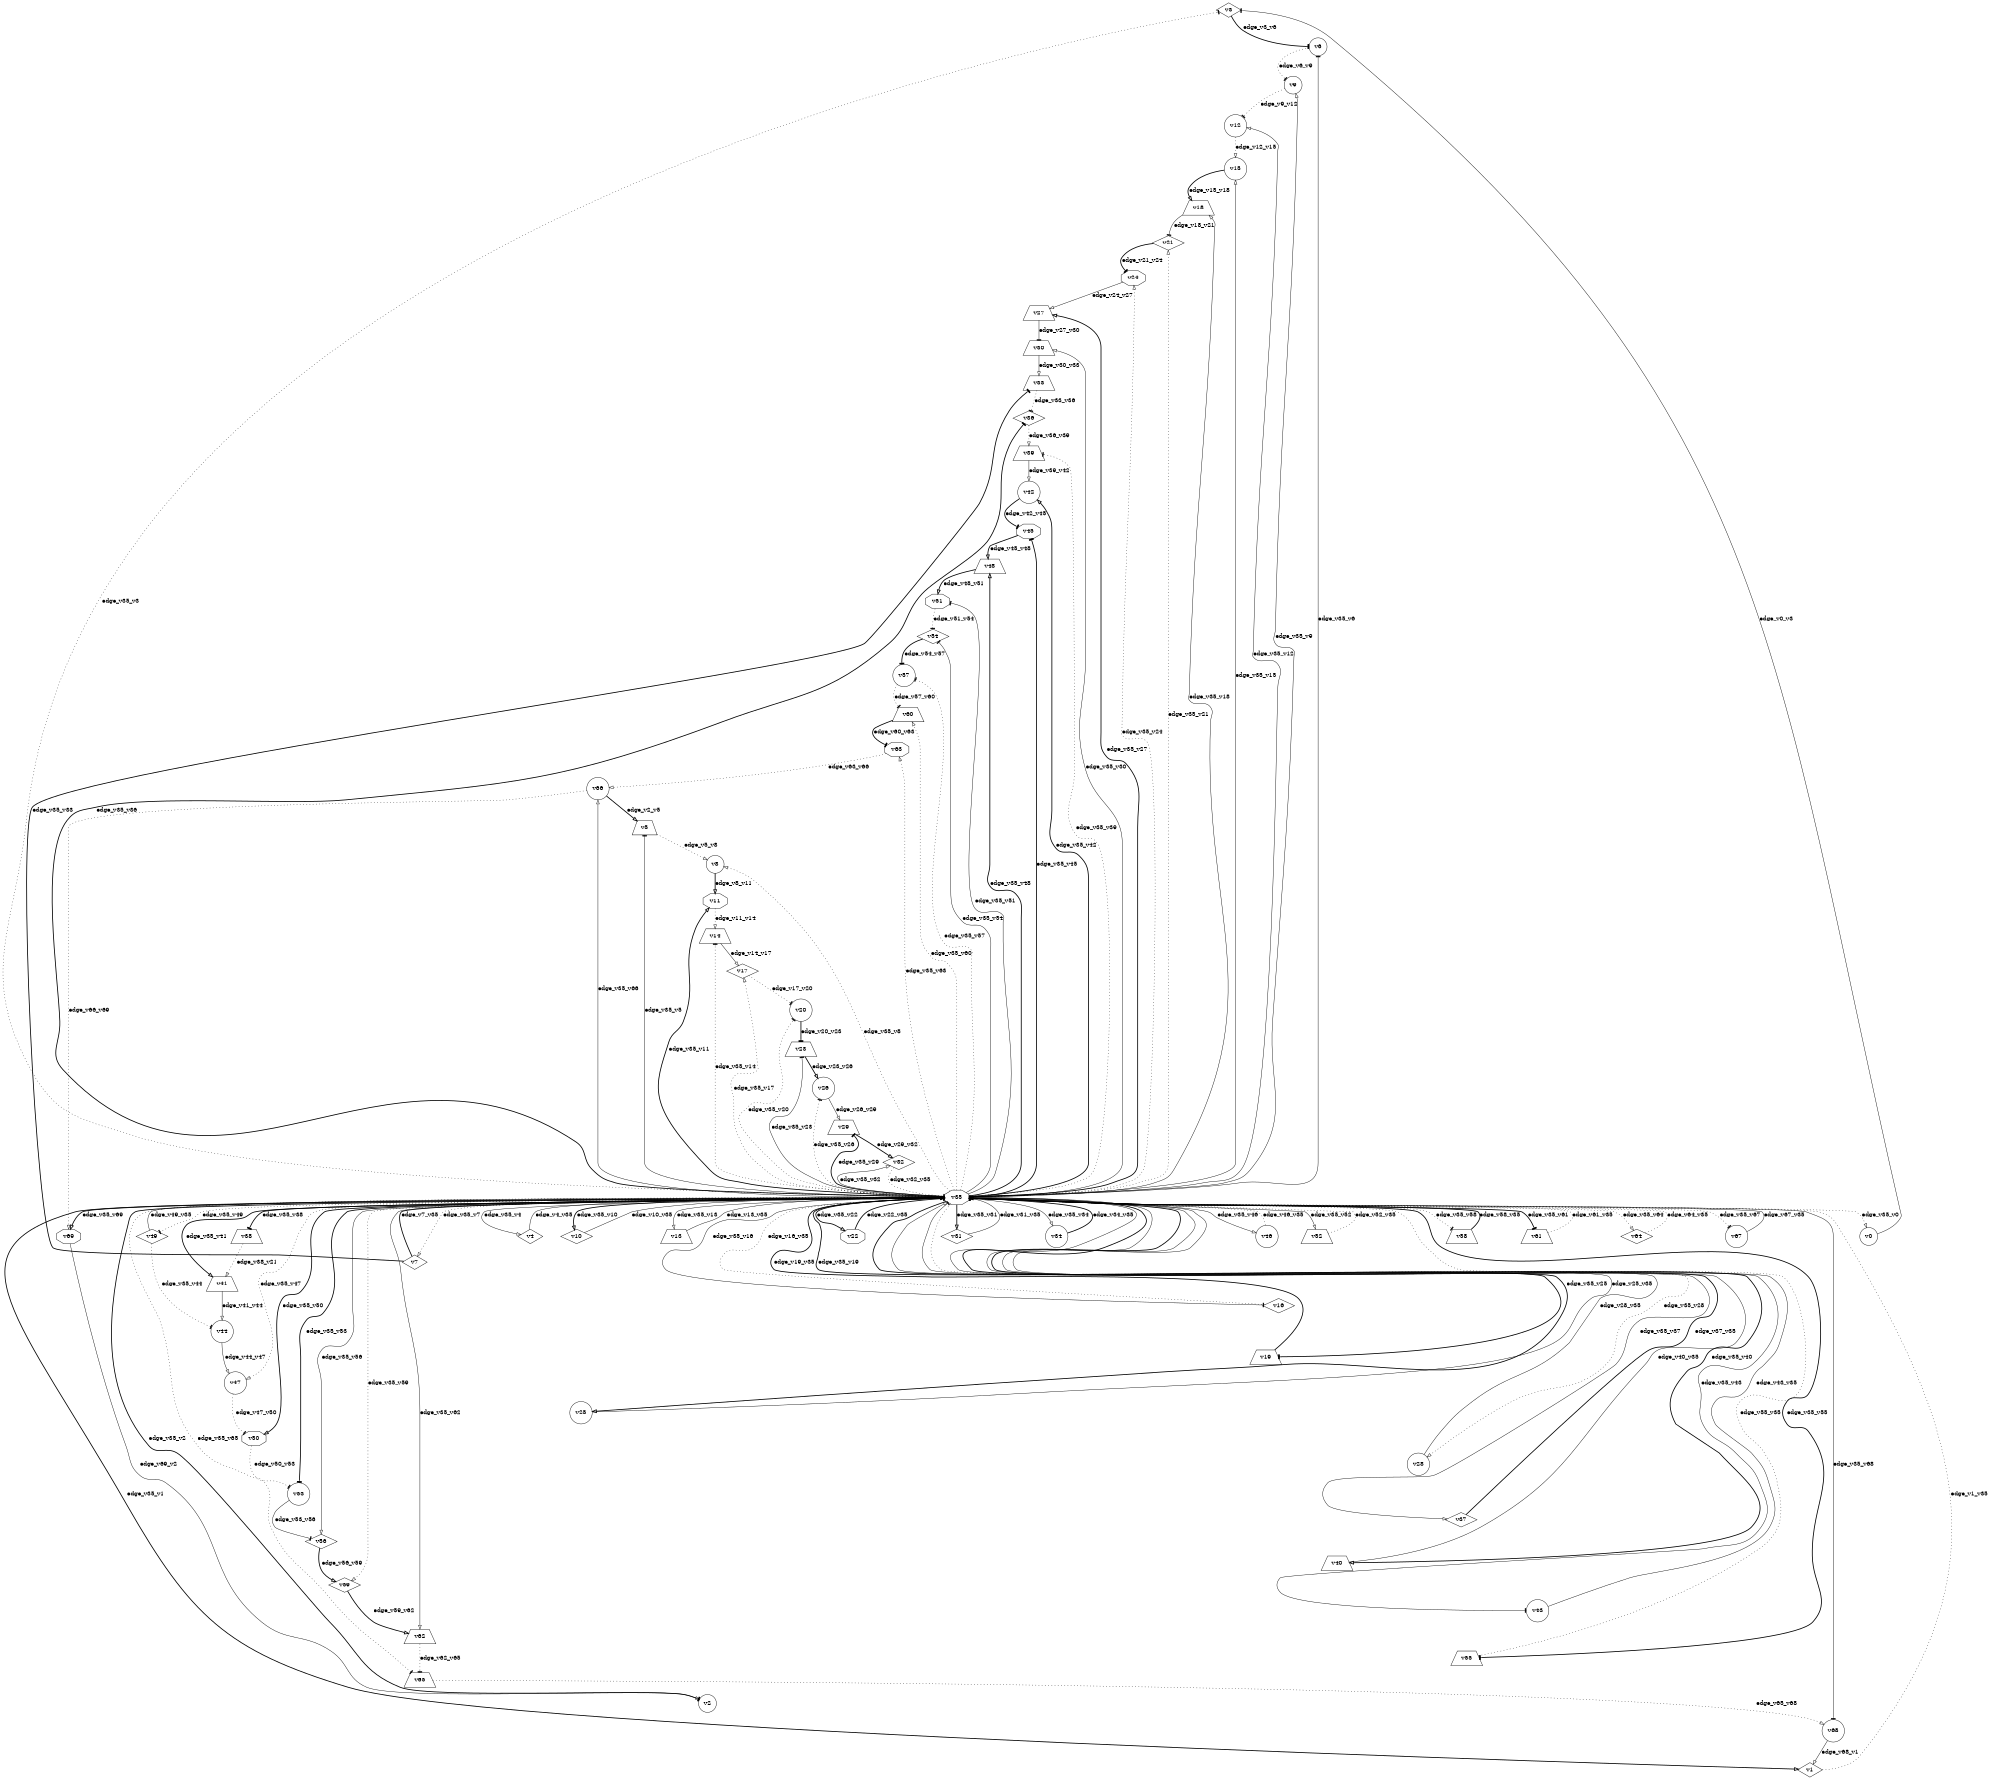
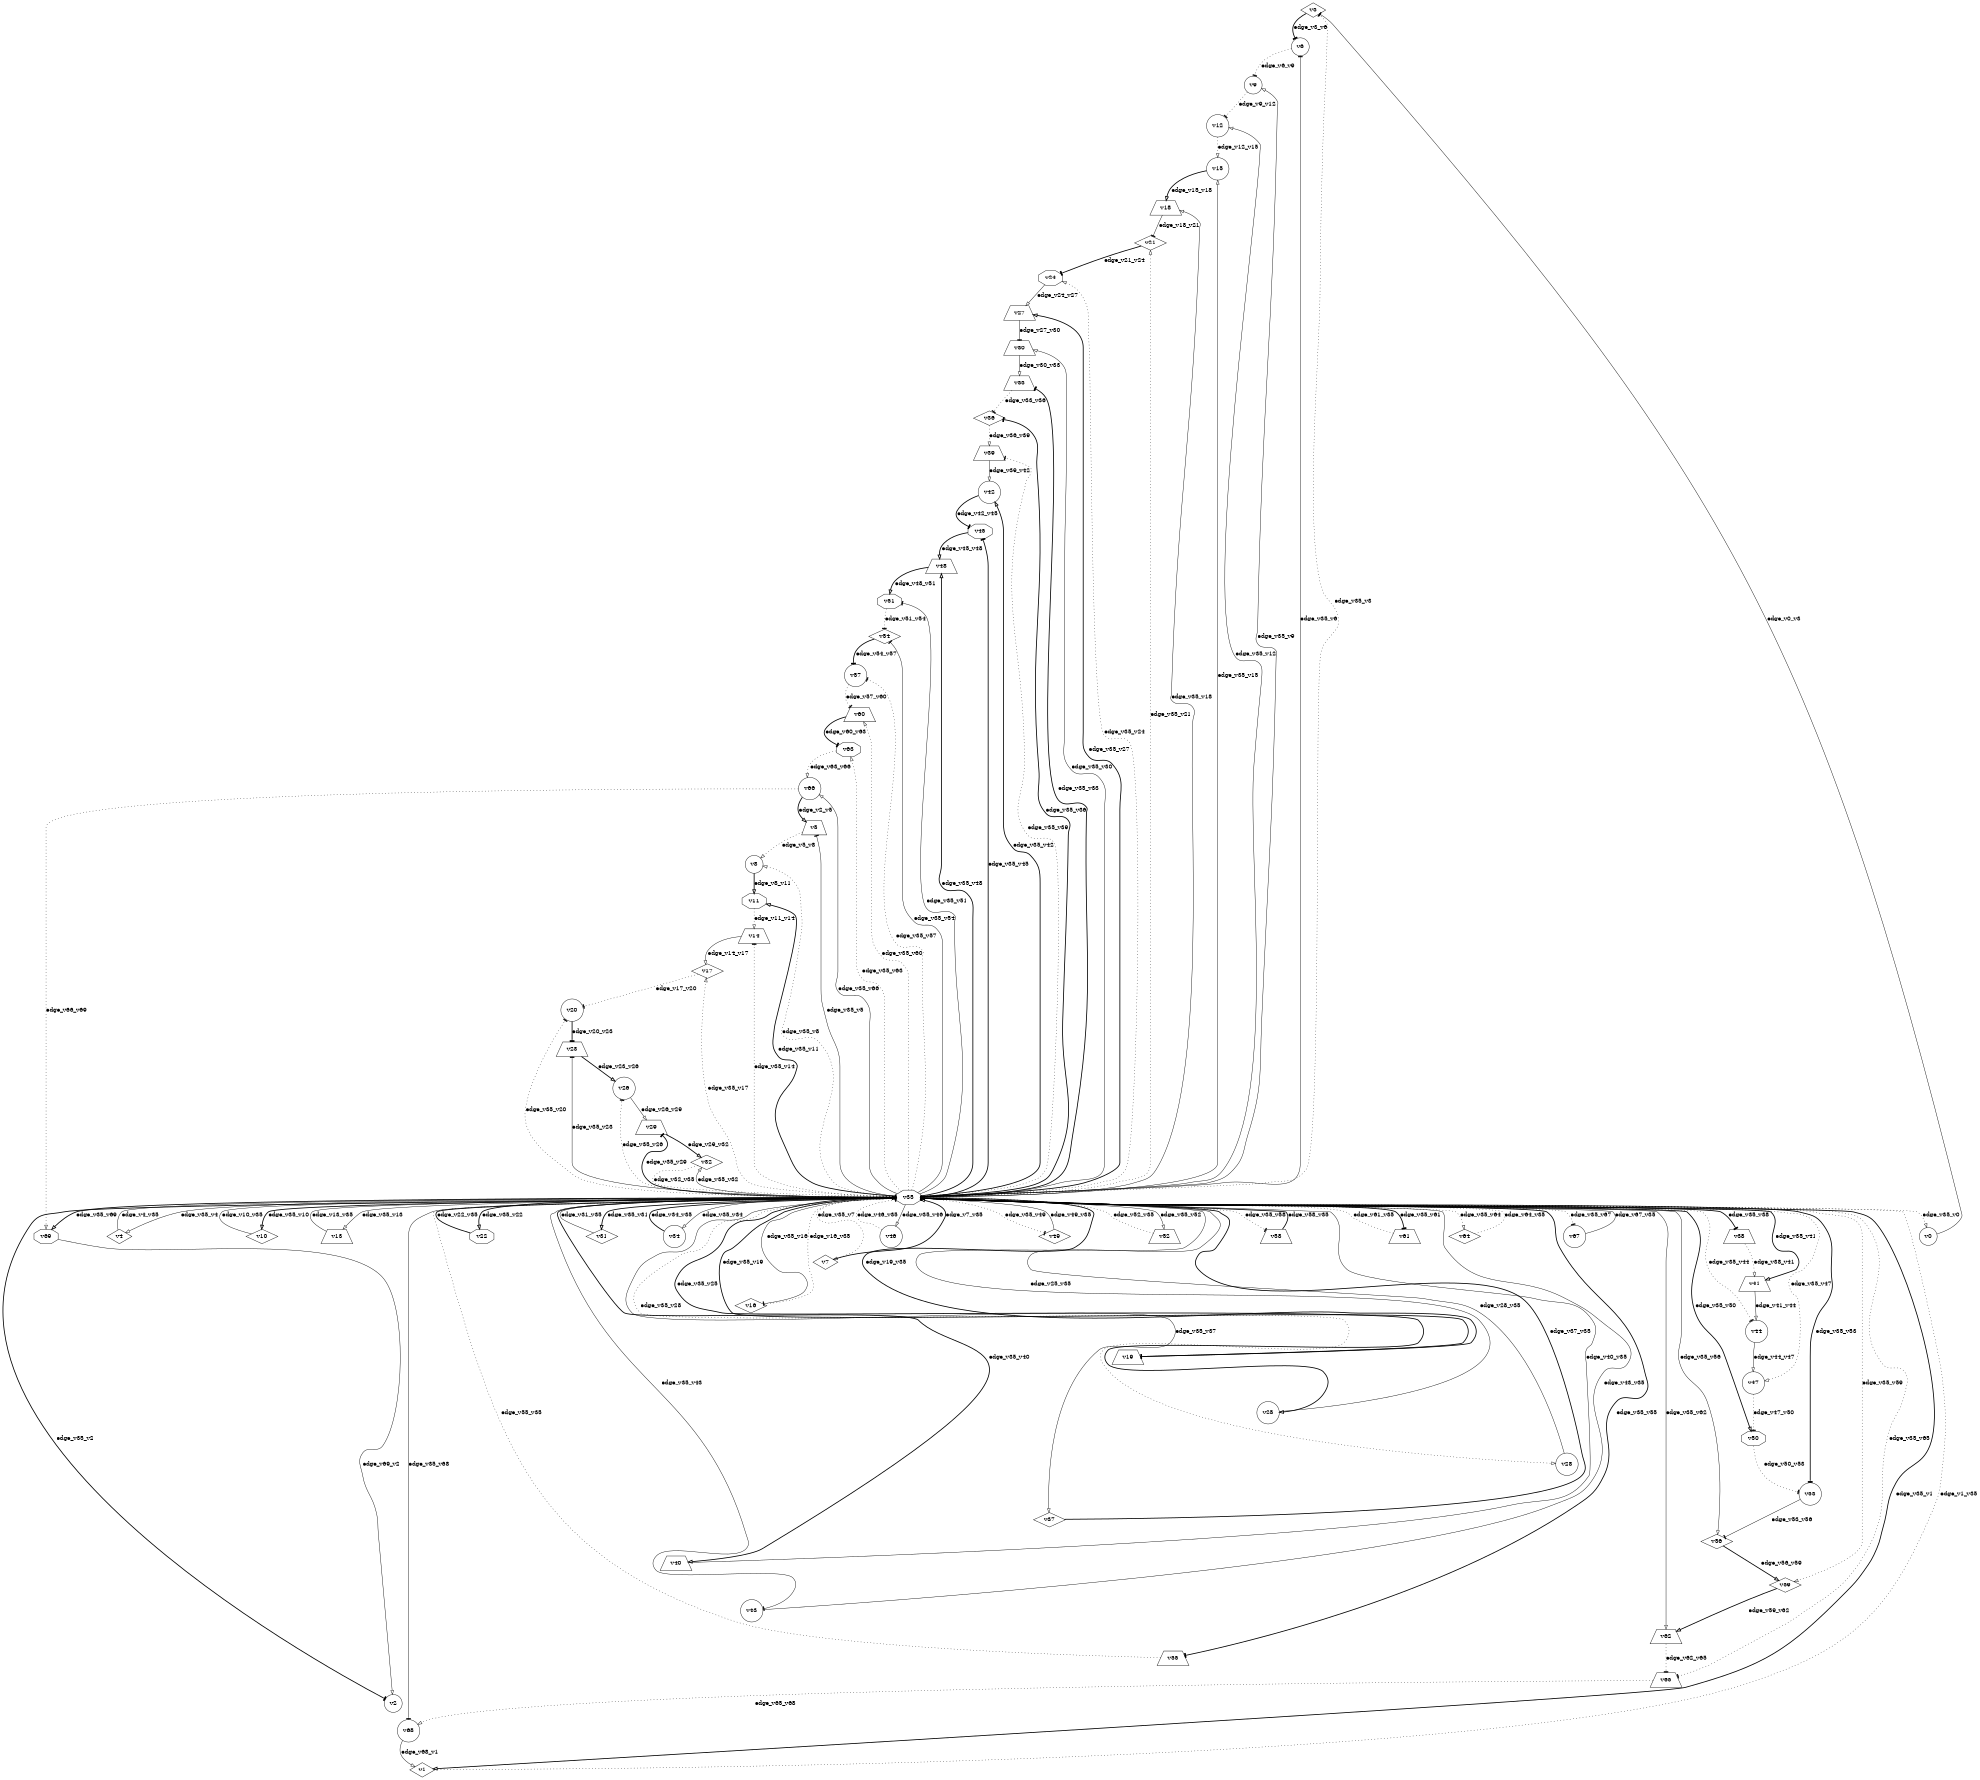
edge "v7" -> "v33": now "v35" -> "v33"
edge "v38" -> "v41": label "edge_v38_v21" -> "edge_v38_v41"
edge "v49" -> "v44": now "v35" -> "v44"
